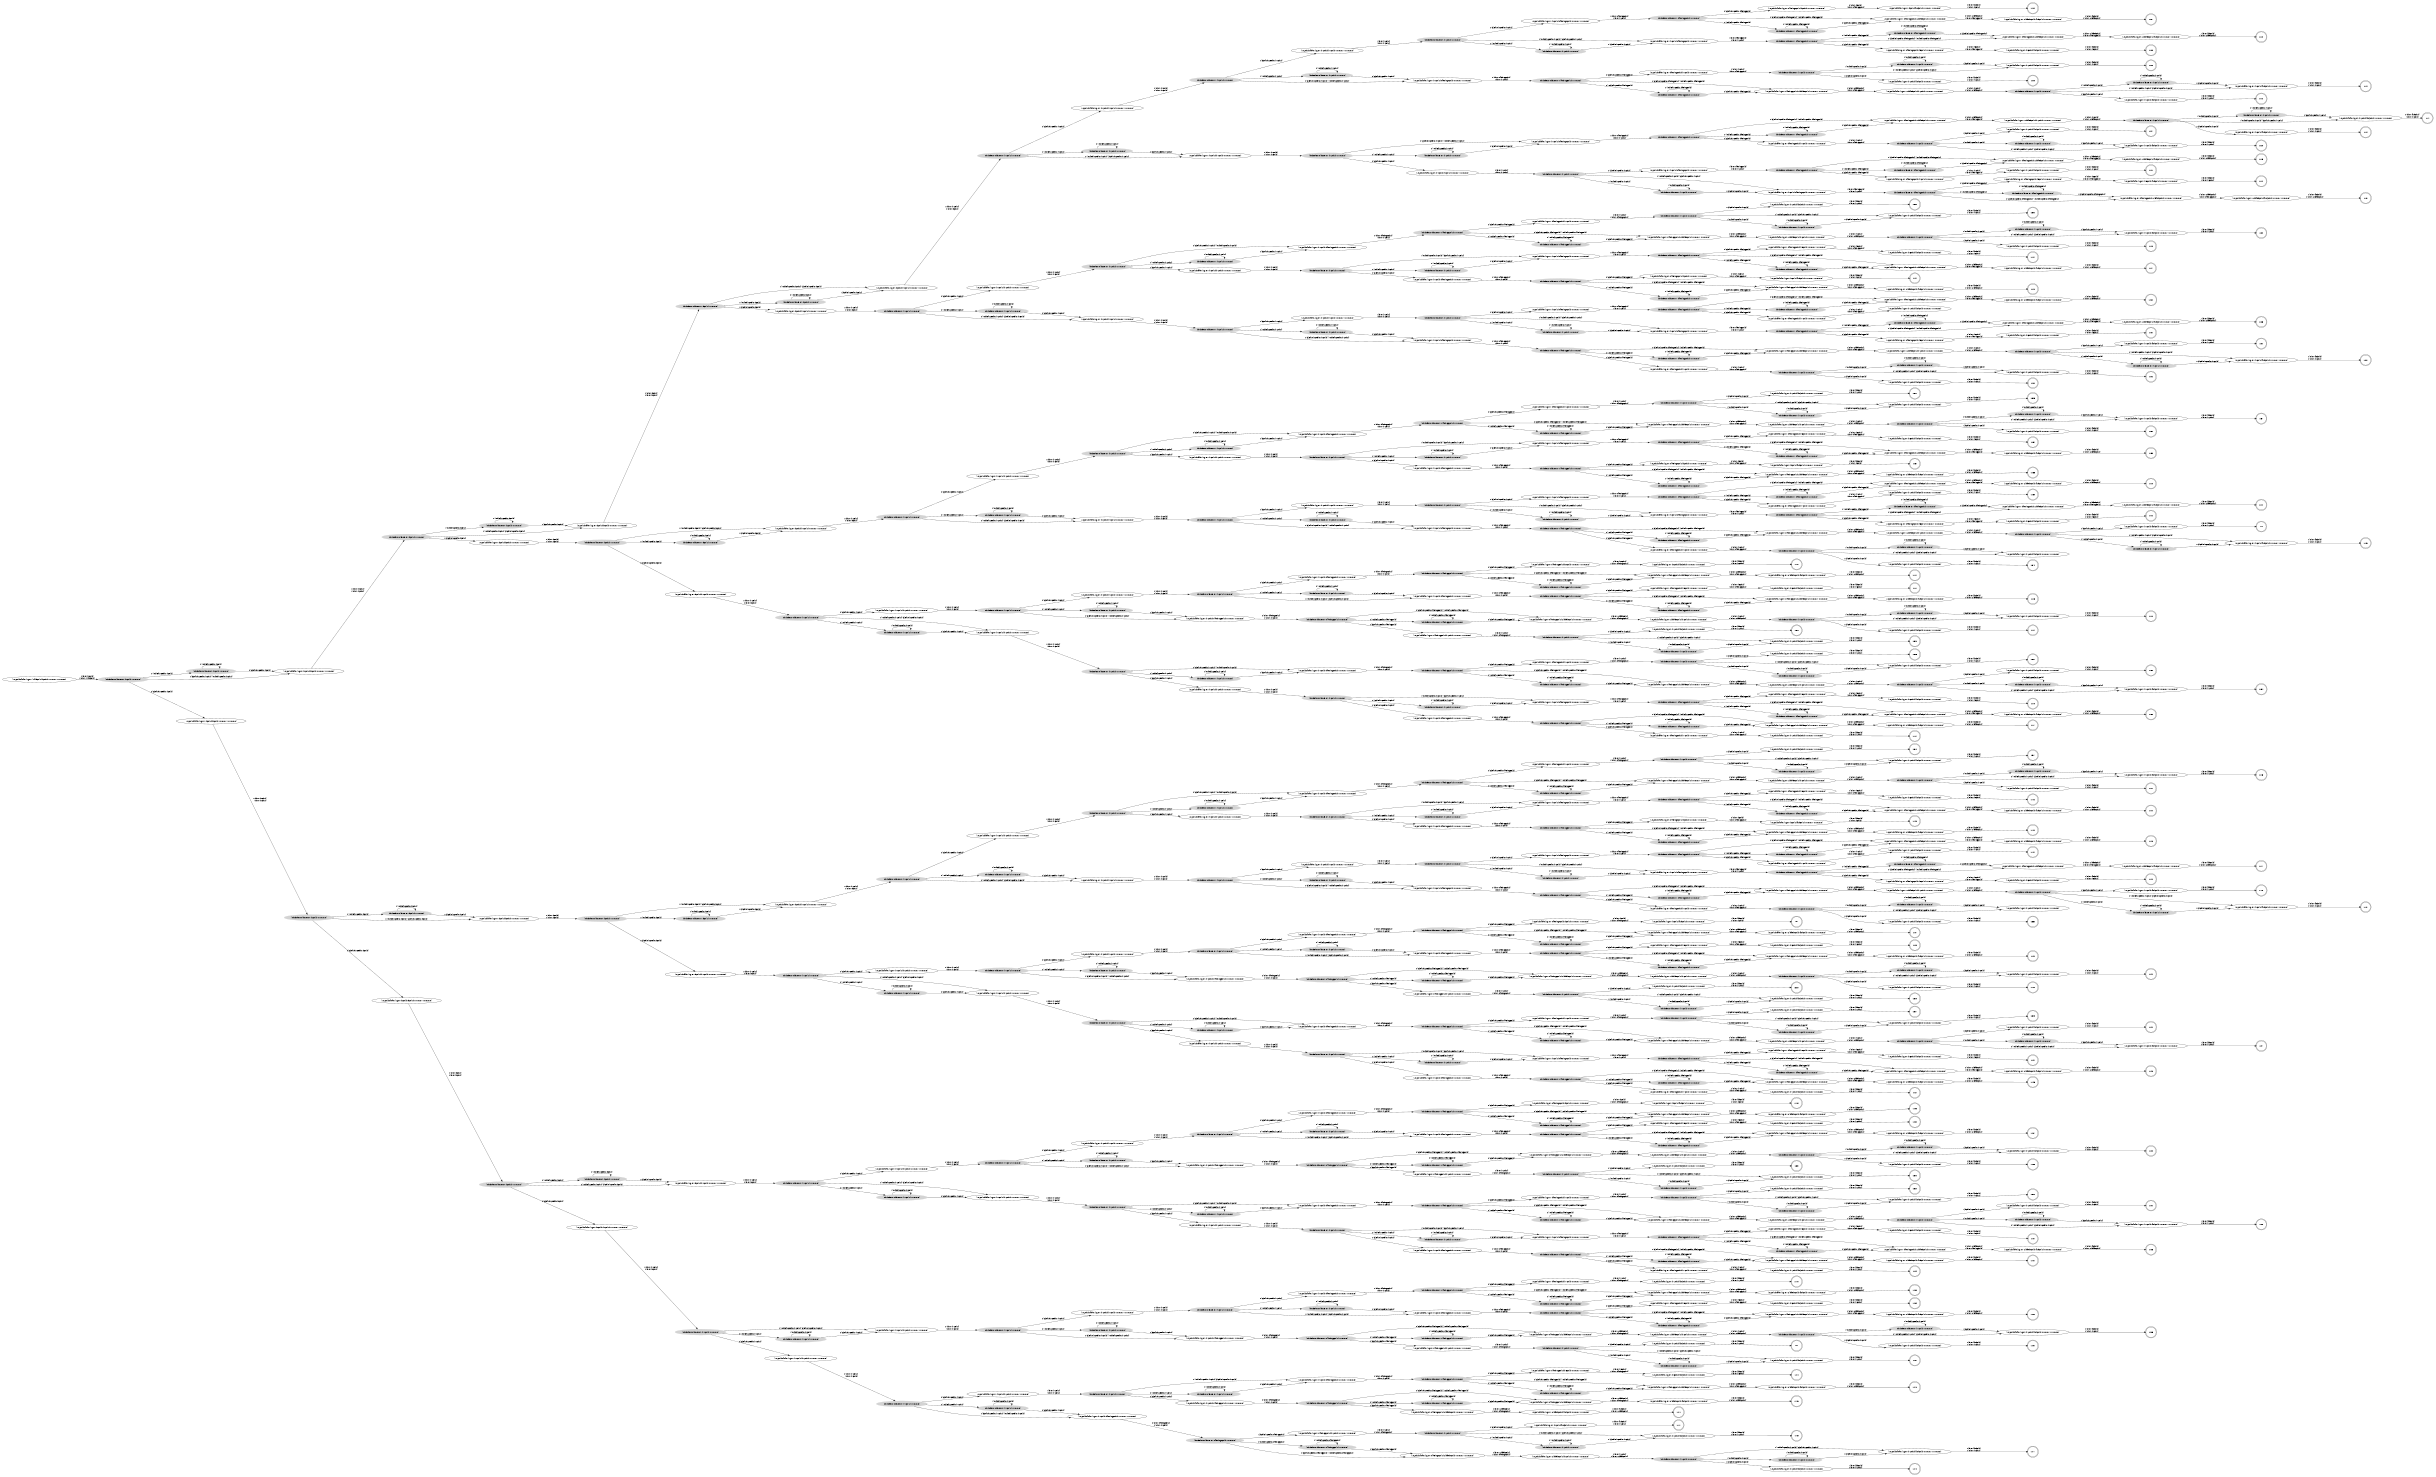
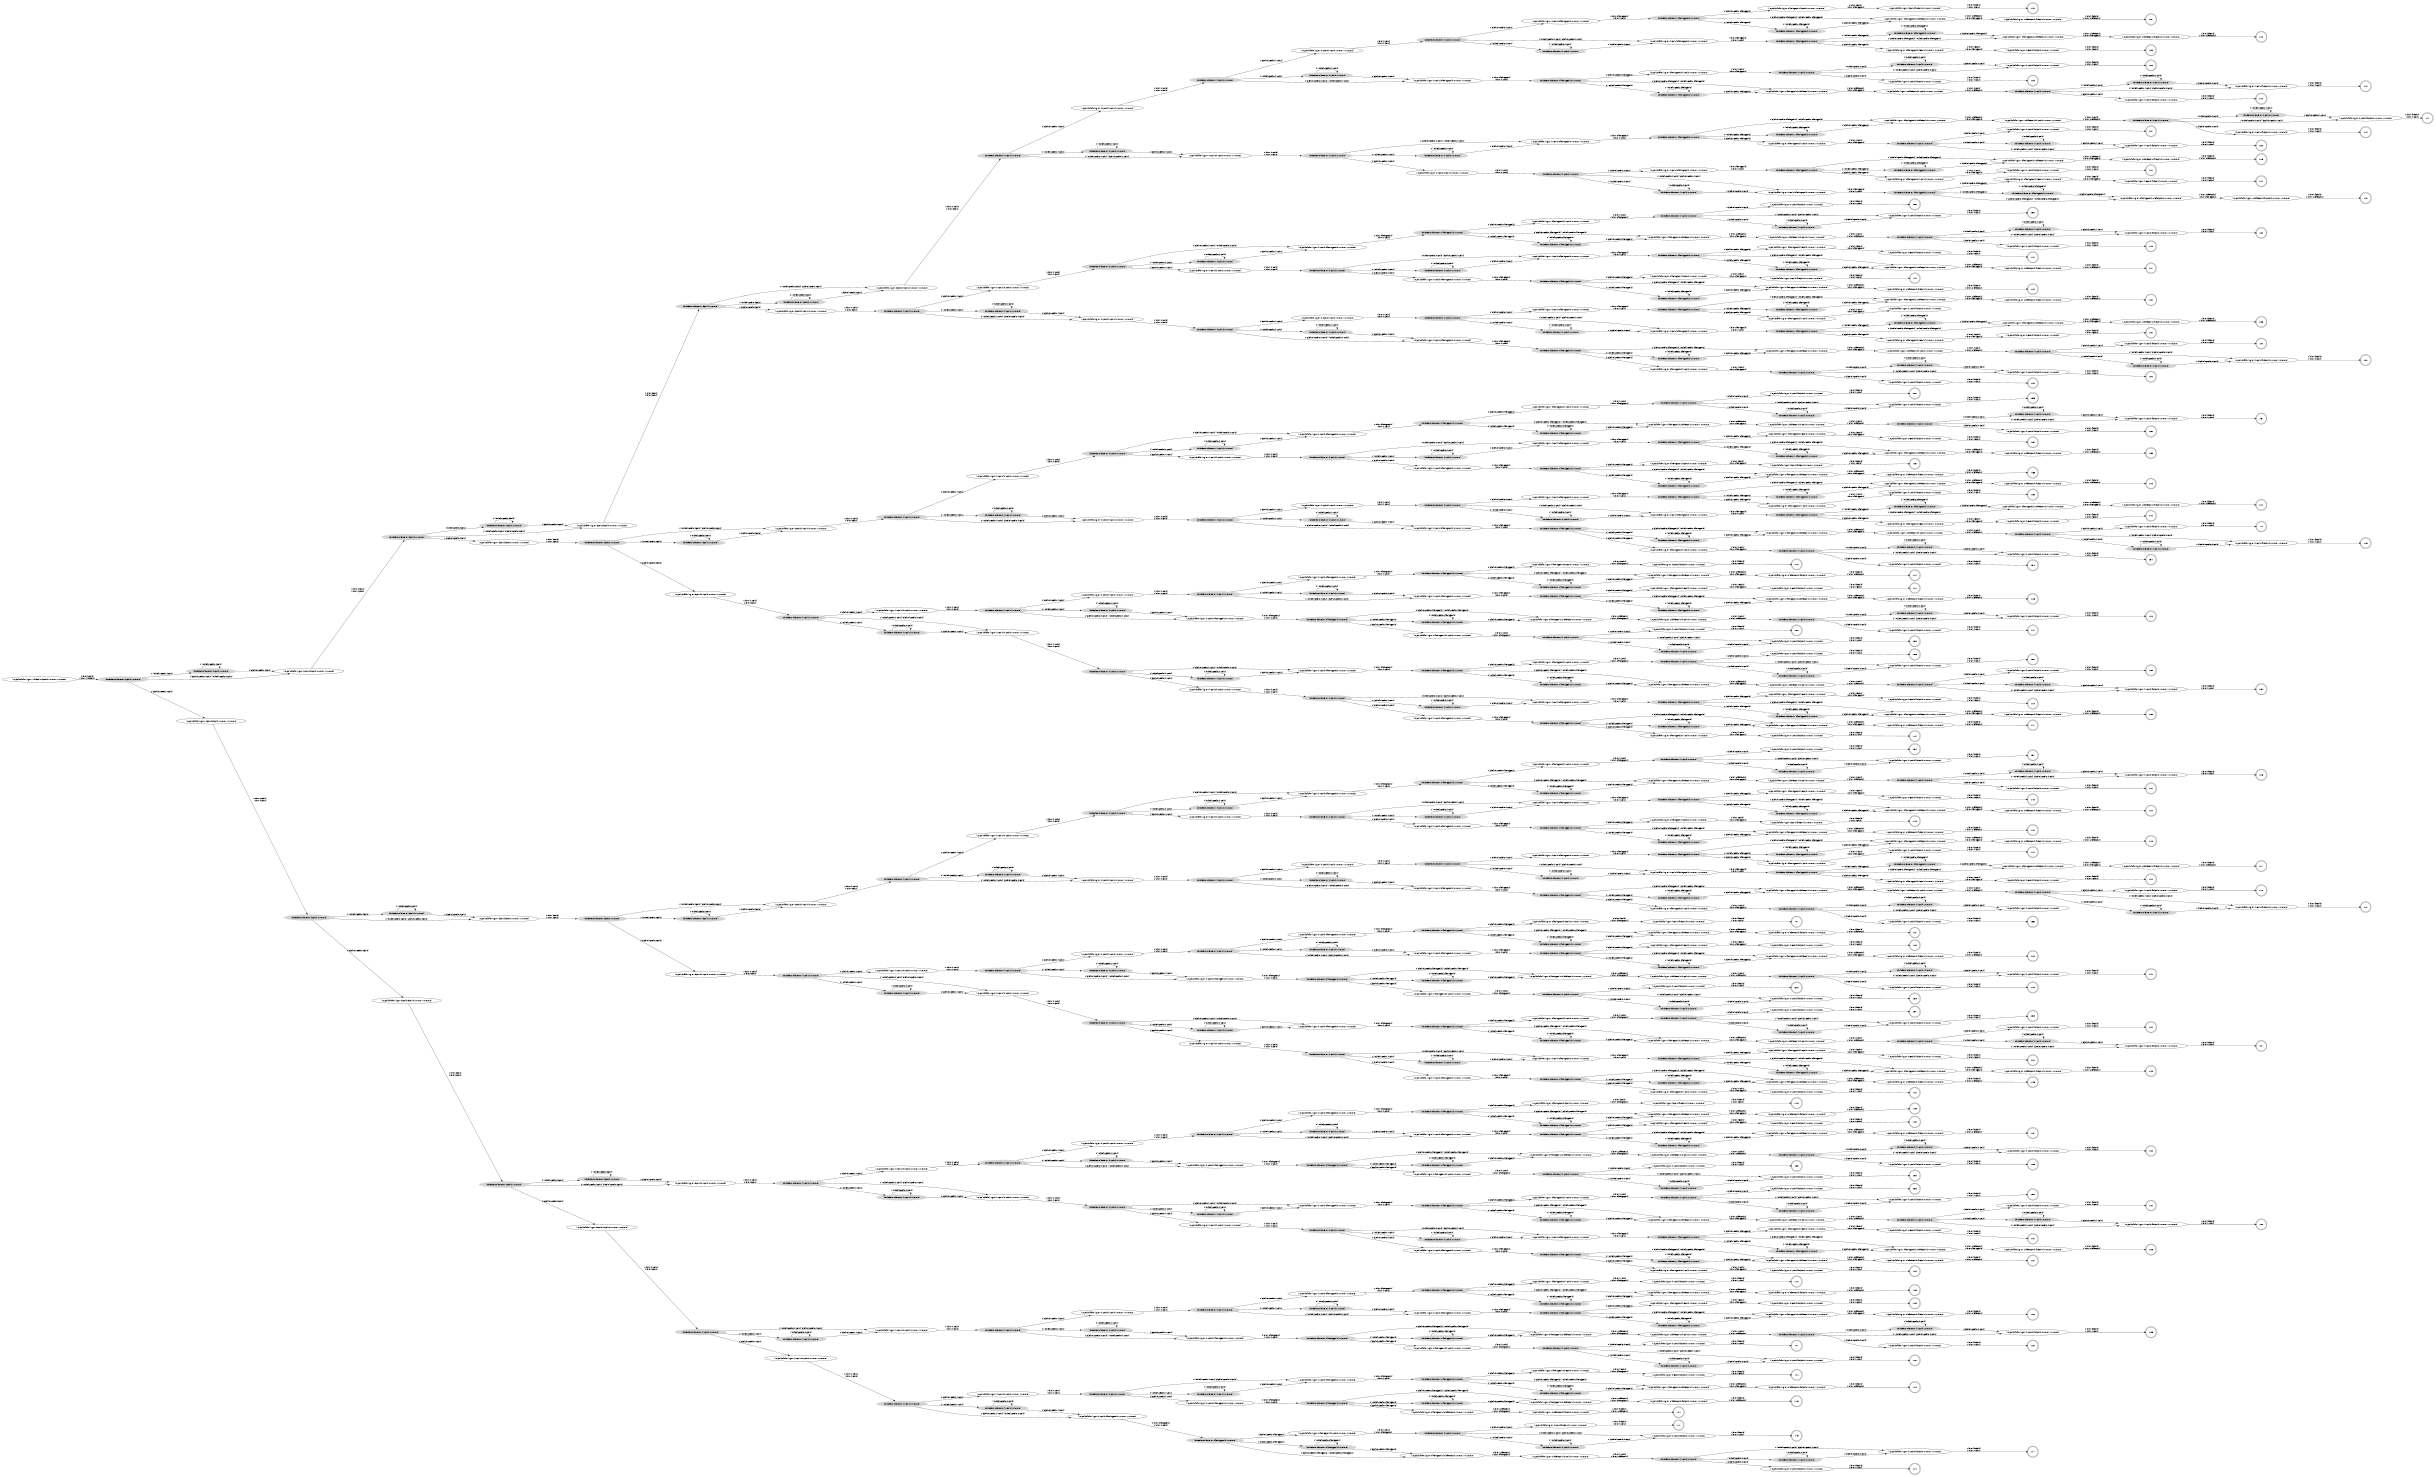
node "n516": added
